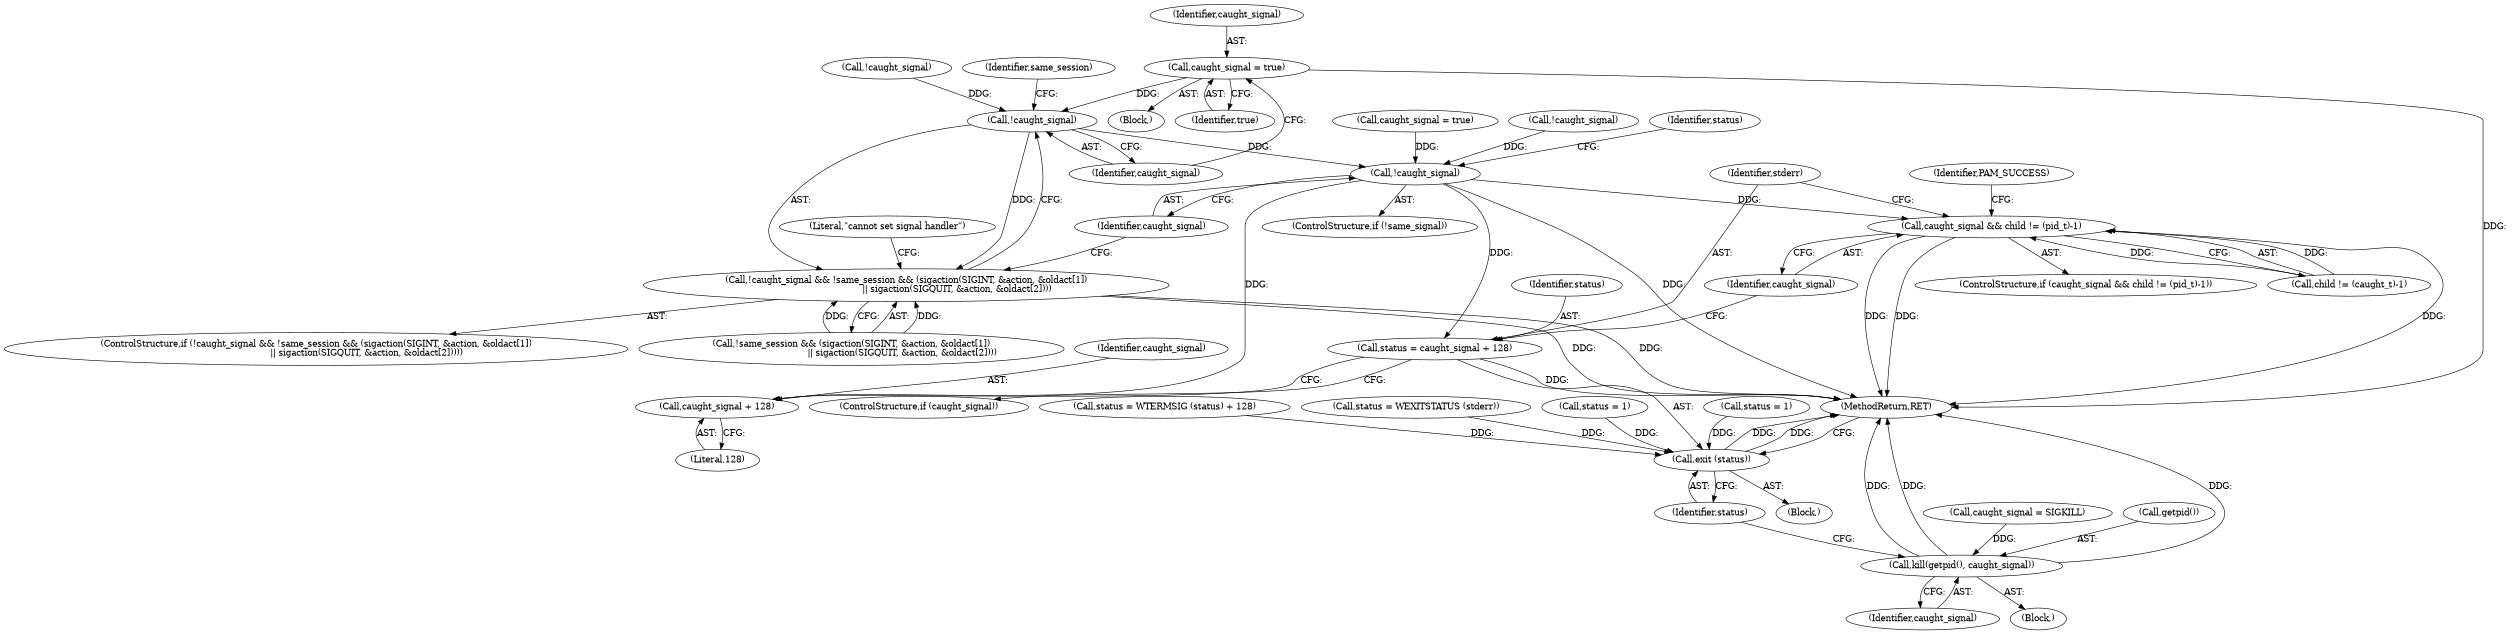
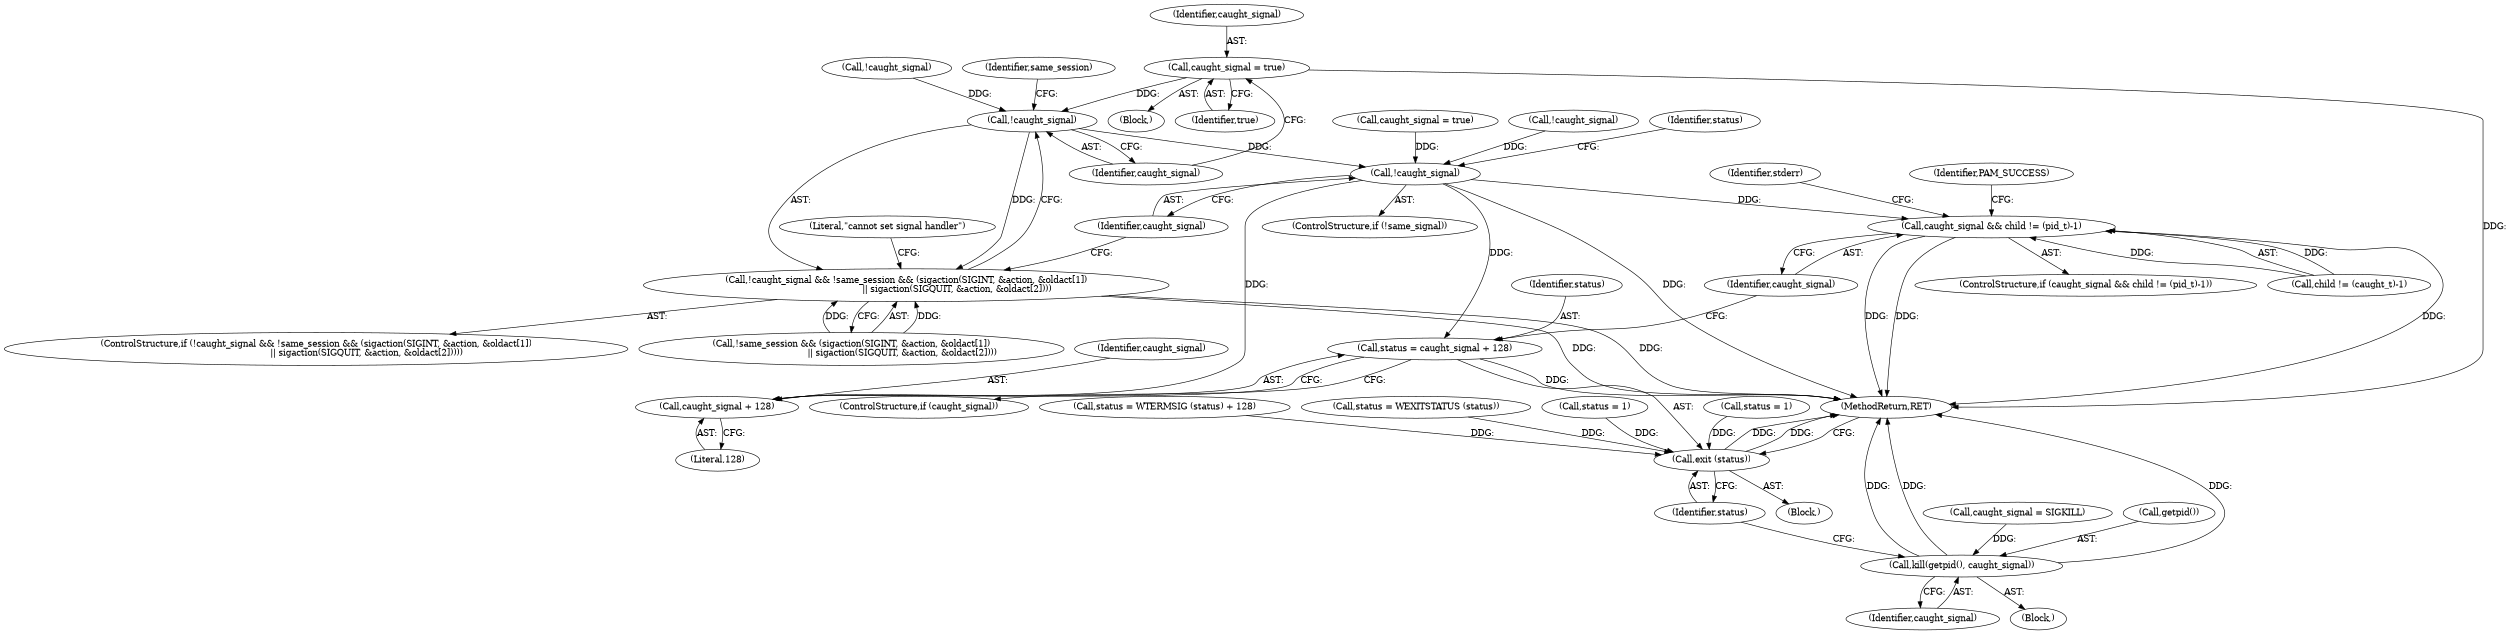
edge "(Call,caught_signal && child != (pid_t)-1)" -> "(Call,child != (caught_t)-1)": removed, label "CFG:"
edge "(Identifier,stderr)" -> "(Call,status = caught_signal + 128)": now "(Call,caught_signal + 128)" -> "(Call,status = caught_signal + 128)"
node "(Call,status = WEXITSTATUS (stderr))": label "(Call,status = WEXITSTATUS (stderr))" -> "(Call,status = WEXITSTATUS (status))"
